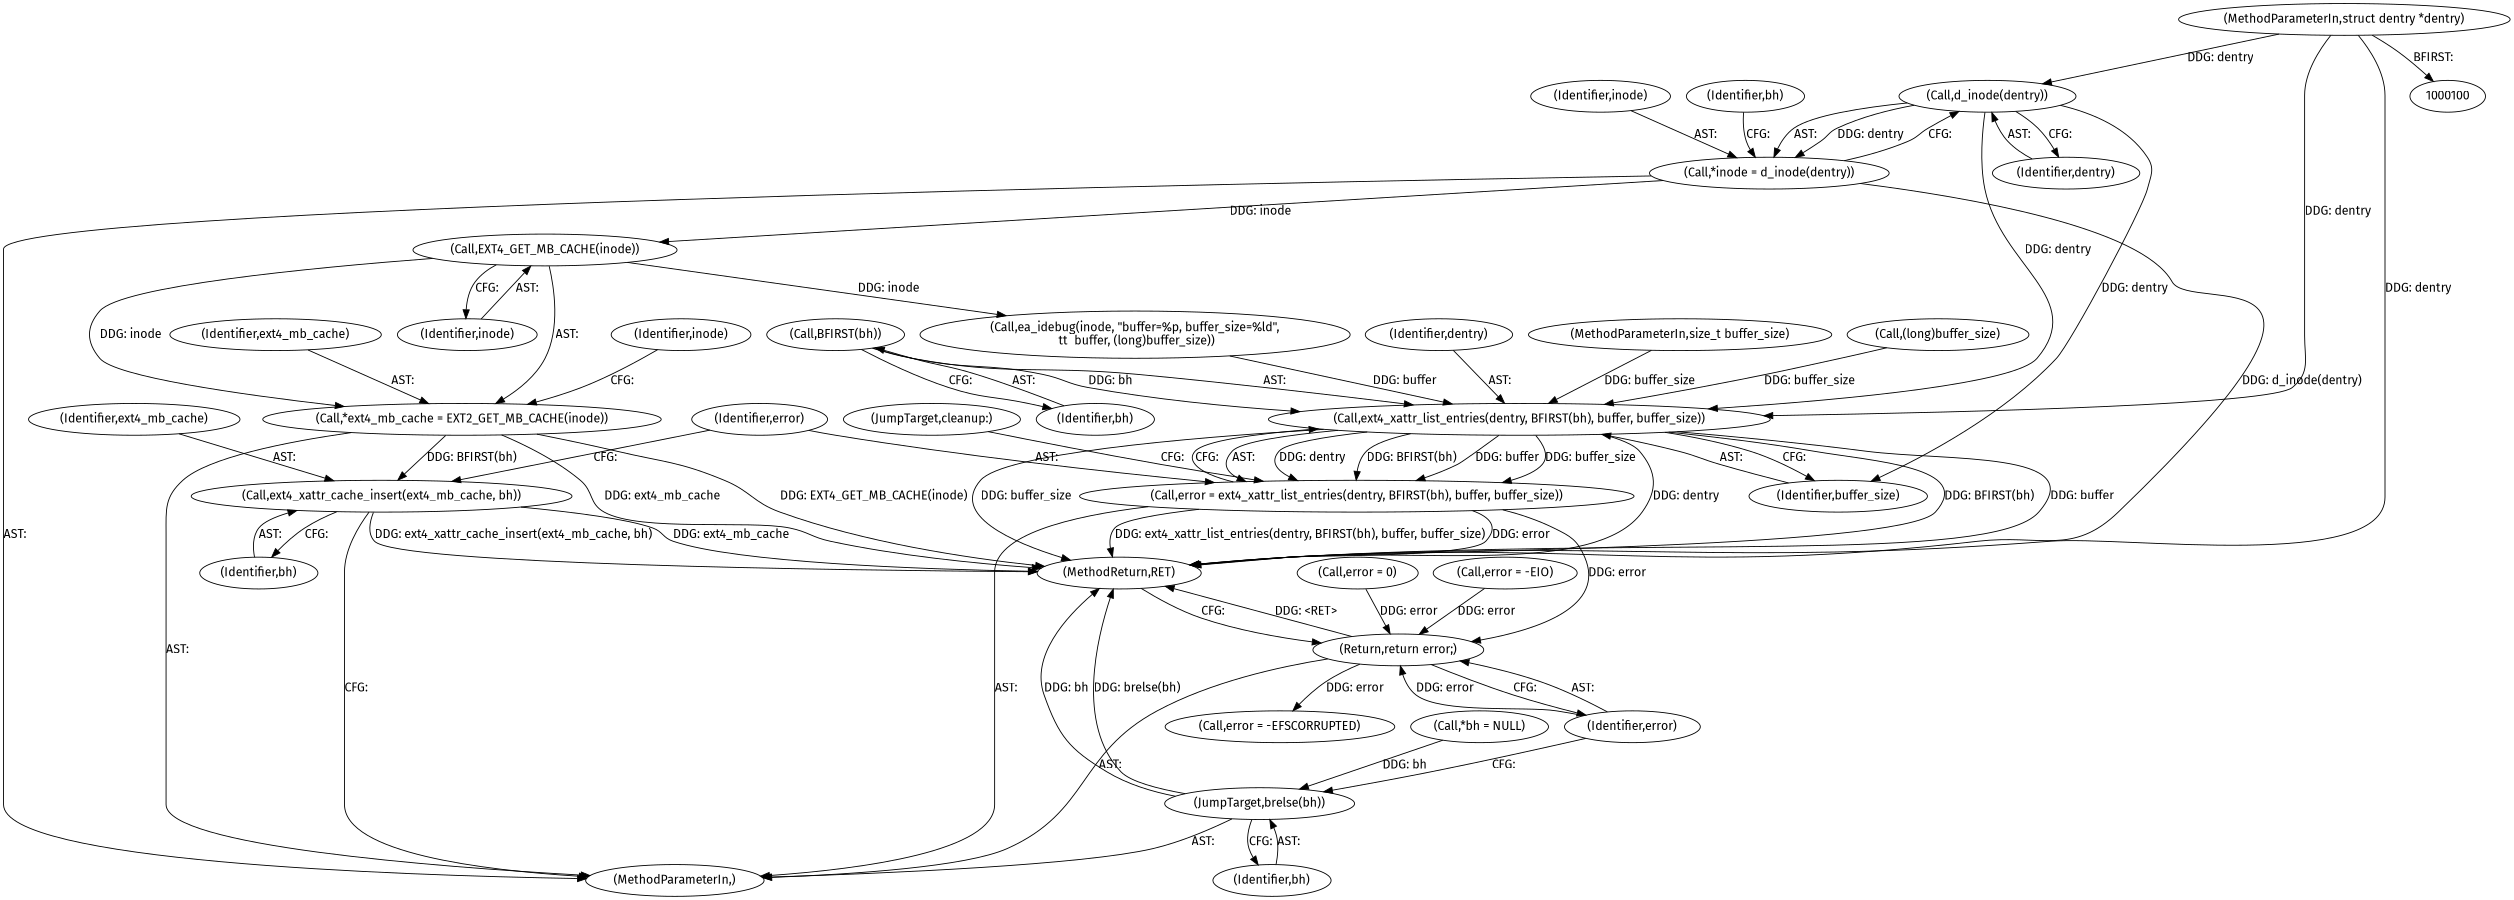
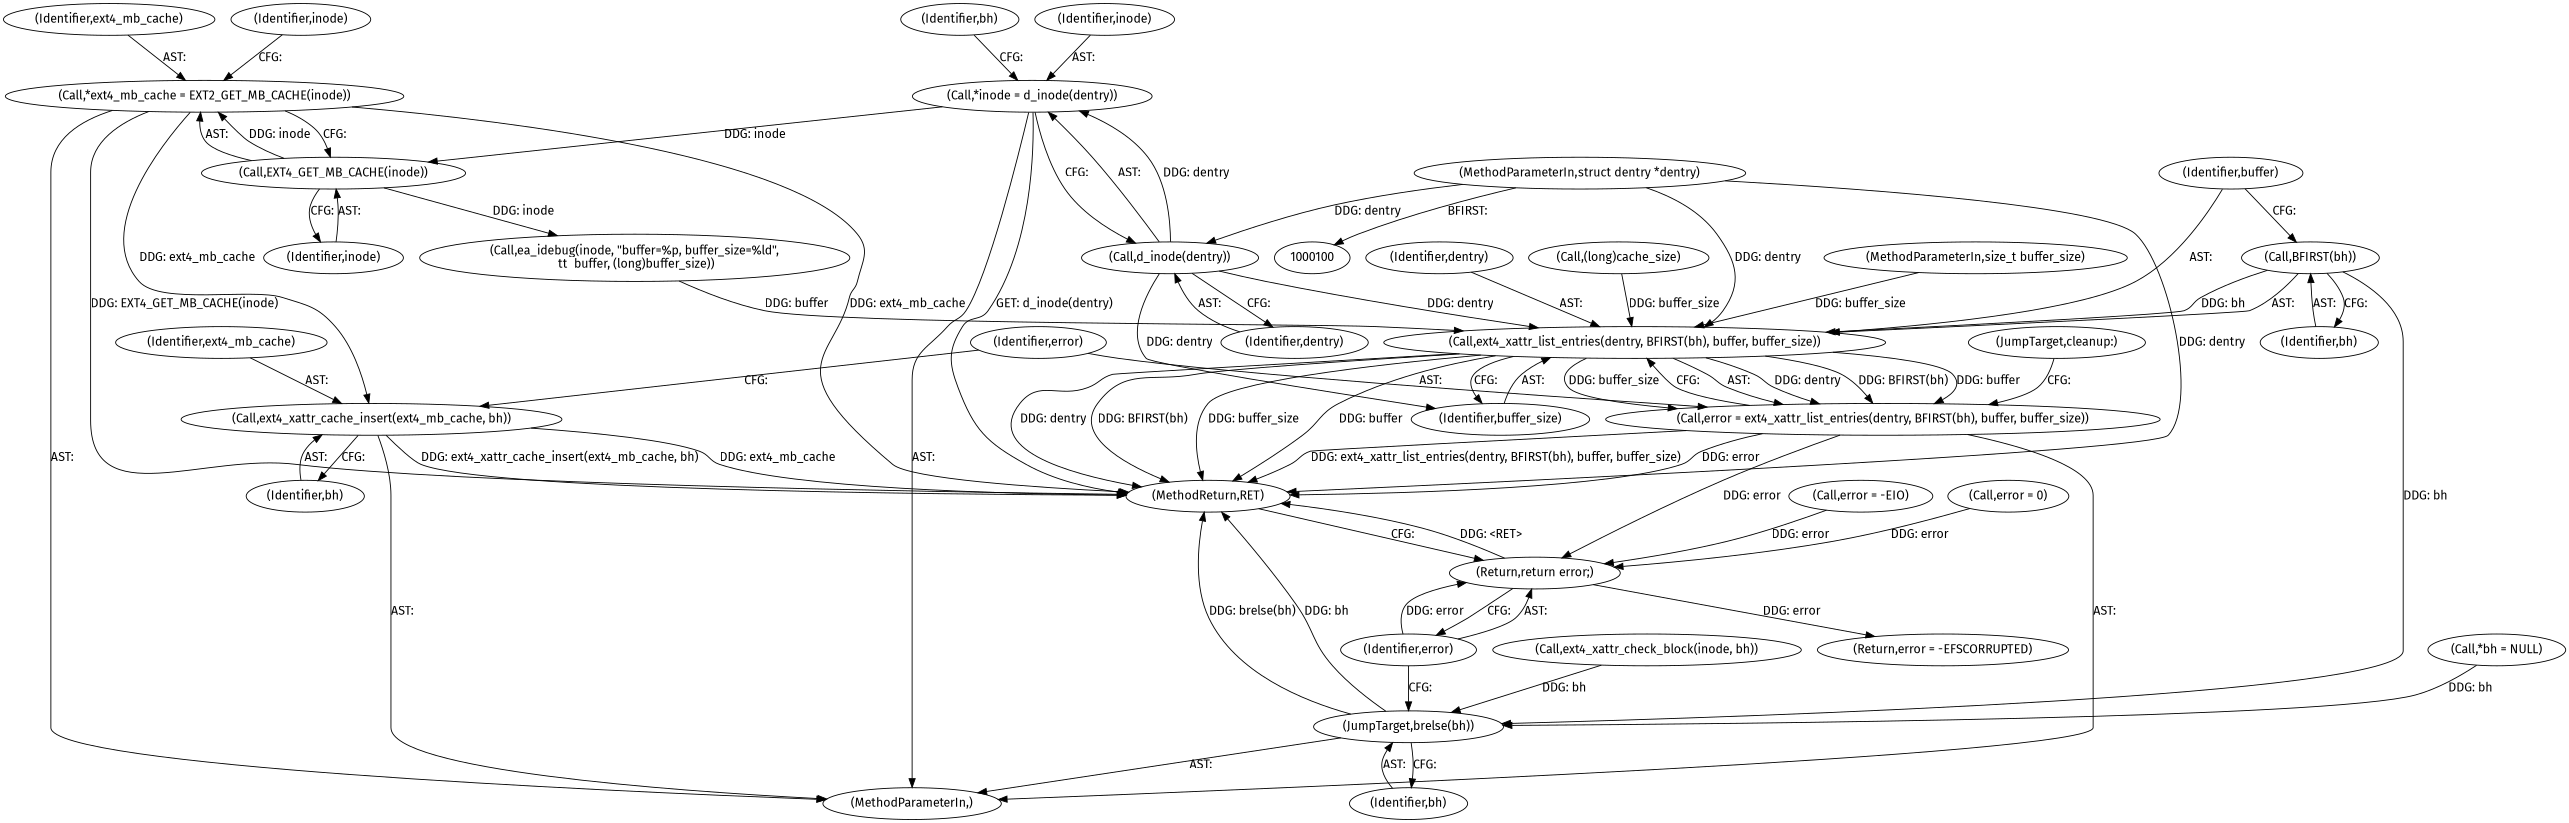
edge "(Call,*ext4_mb_cache = EXT2_GET_MB_CACHE(inode))" -> "(Call,EXT4_GET_MB_CACHE(inode))": added, label "CFG:"
node "(Identifier,buffer)": added
node "(Call,(long)buffer_size)": label "(Call,(long)buffer_size)" -> "(Call,(long)cache_size)"
edge "(Call,*inode = d_inode(dentry))" -> "(MethodReturn,RET)": label "DDG: d_inode(dentry)" -> "GET: d_inode(dentry)"
edge "(Call,*ext4_mb_cache = EXT2_GET_MB_CACHE(inode))" -> "(Call,ext4_xattr_cache_insert(ext4_mb_cache, bh))": label "DDG: BFIRST(bh)" -> "DDG: ext4_mb_cache"
node "(Call,ext4_xattr_check_block(inode, bh))": added
edge "(Call,ext4_xattr_cache_insert(ext4_mb_cache, bh))" -> "(MethodParameterIn,)": label "CFG: " -> "AST: "
edge "(Call,BFIRST(bh))" -> "(JumpTarget,brelse(bh))": added, label "DDG: bh"
node "(Call,error = -EFSCORRUPTED)": label "(Call,error = -EFSCORRUPTED)" -> "(Return,error = -EFSCORRUPTED)"
edge "(Return,return error;)" -> "(MethodParameterIn,)": removed, label "AST:"
